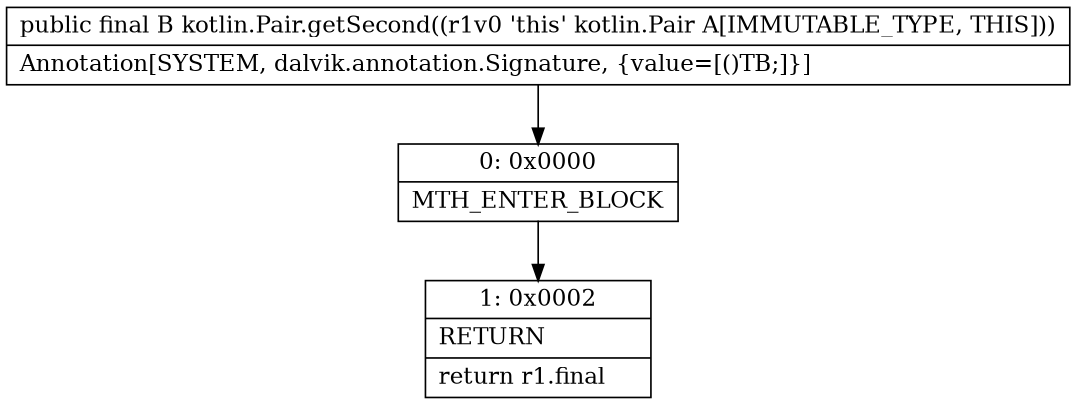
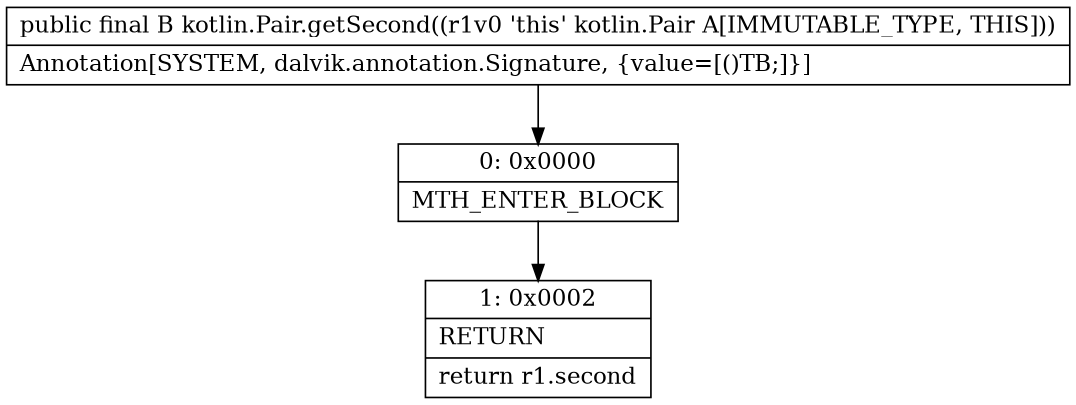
node "1: 0x0002": text "return r1.final" -> "return r1.second"
